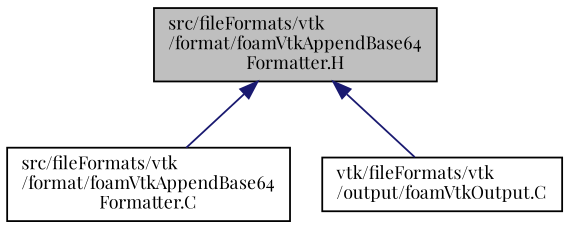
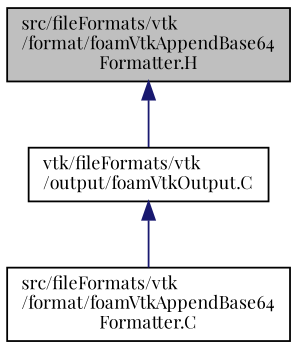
edge "src/fileFormats/vtk /format/foamVtkAppendBase64 Formatter.C" -> "src/fileFormats/vtk /format/foamVtkAppendBase64 Formatter.H": now "src/fileFormats/vtk /format/foamVtkAppendBase64 Formatter.C" -> "vtk/fileFormats/vtk /output/foamVtkOutput.C"
